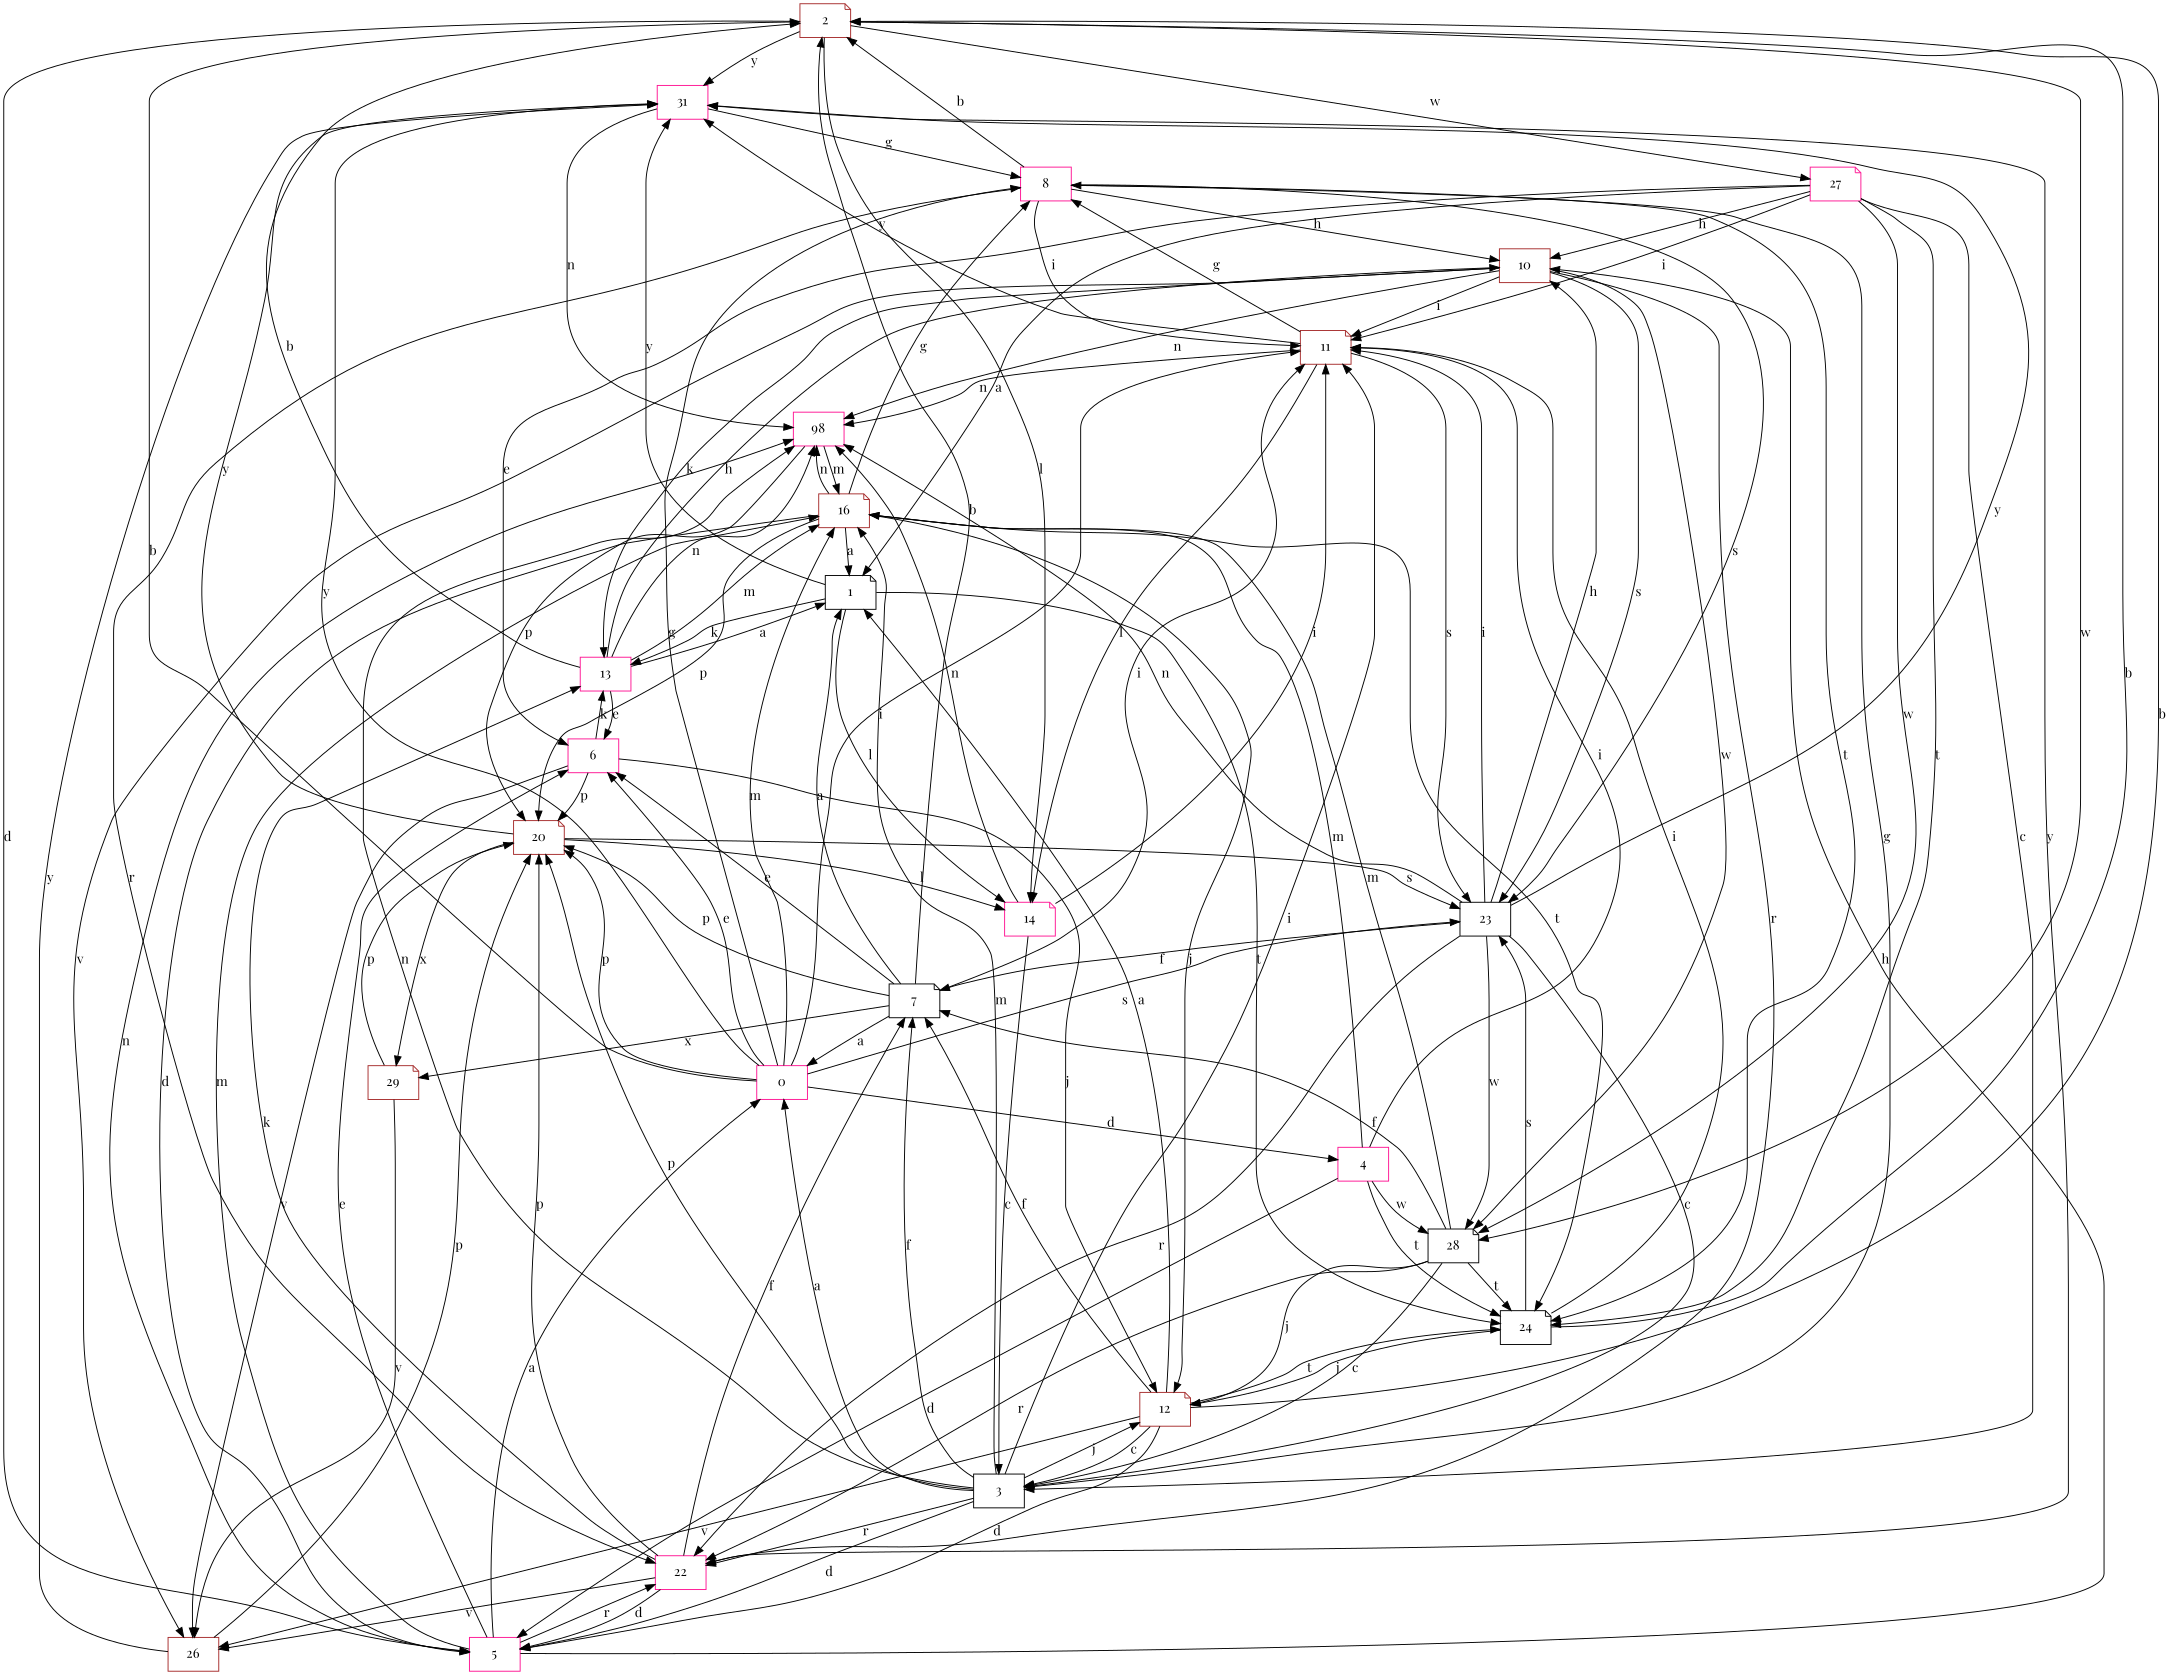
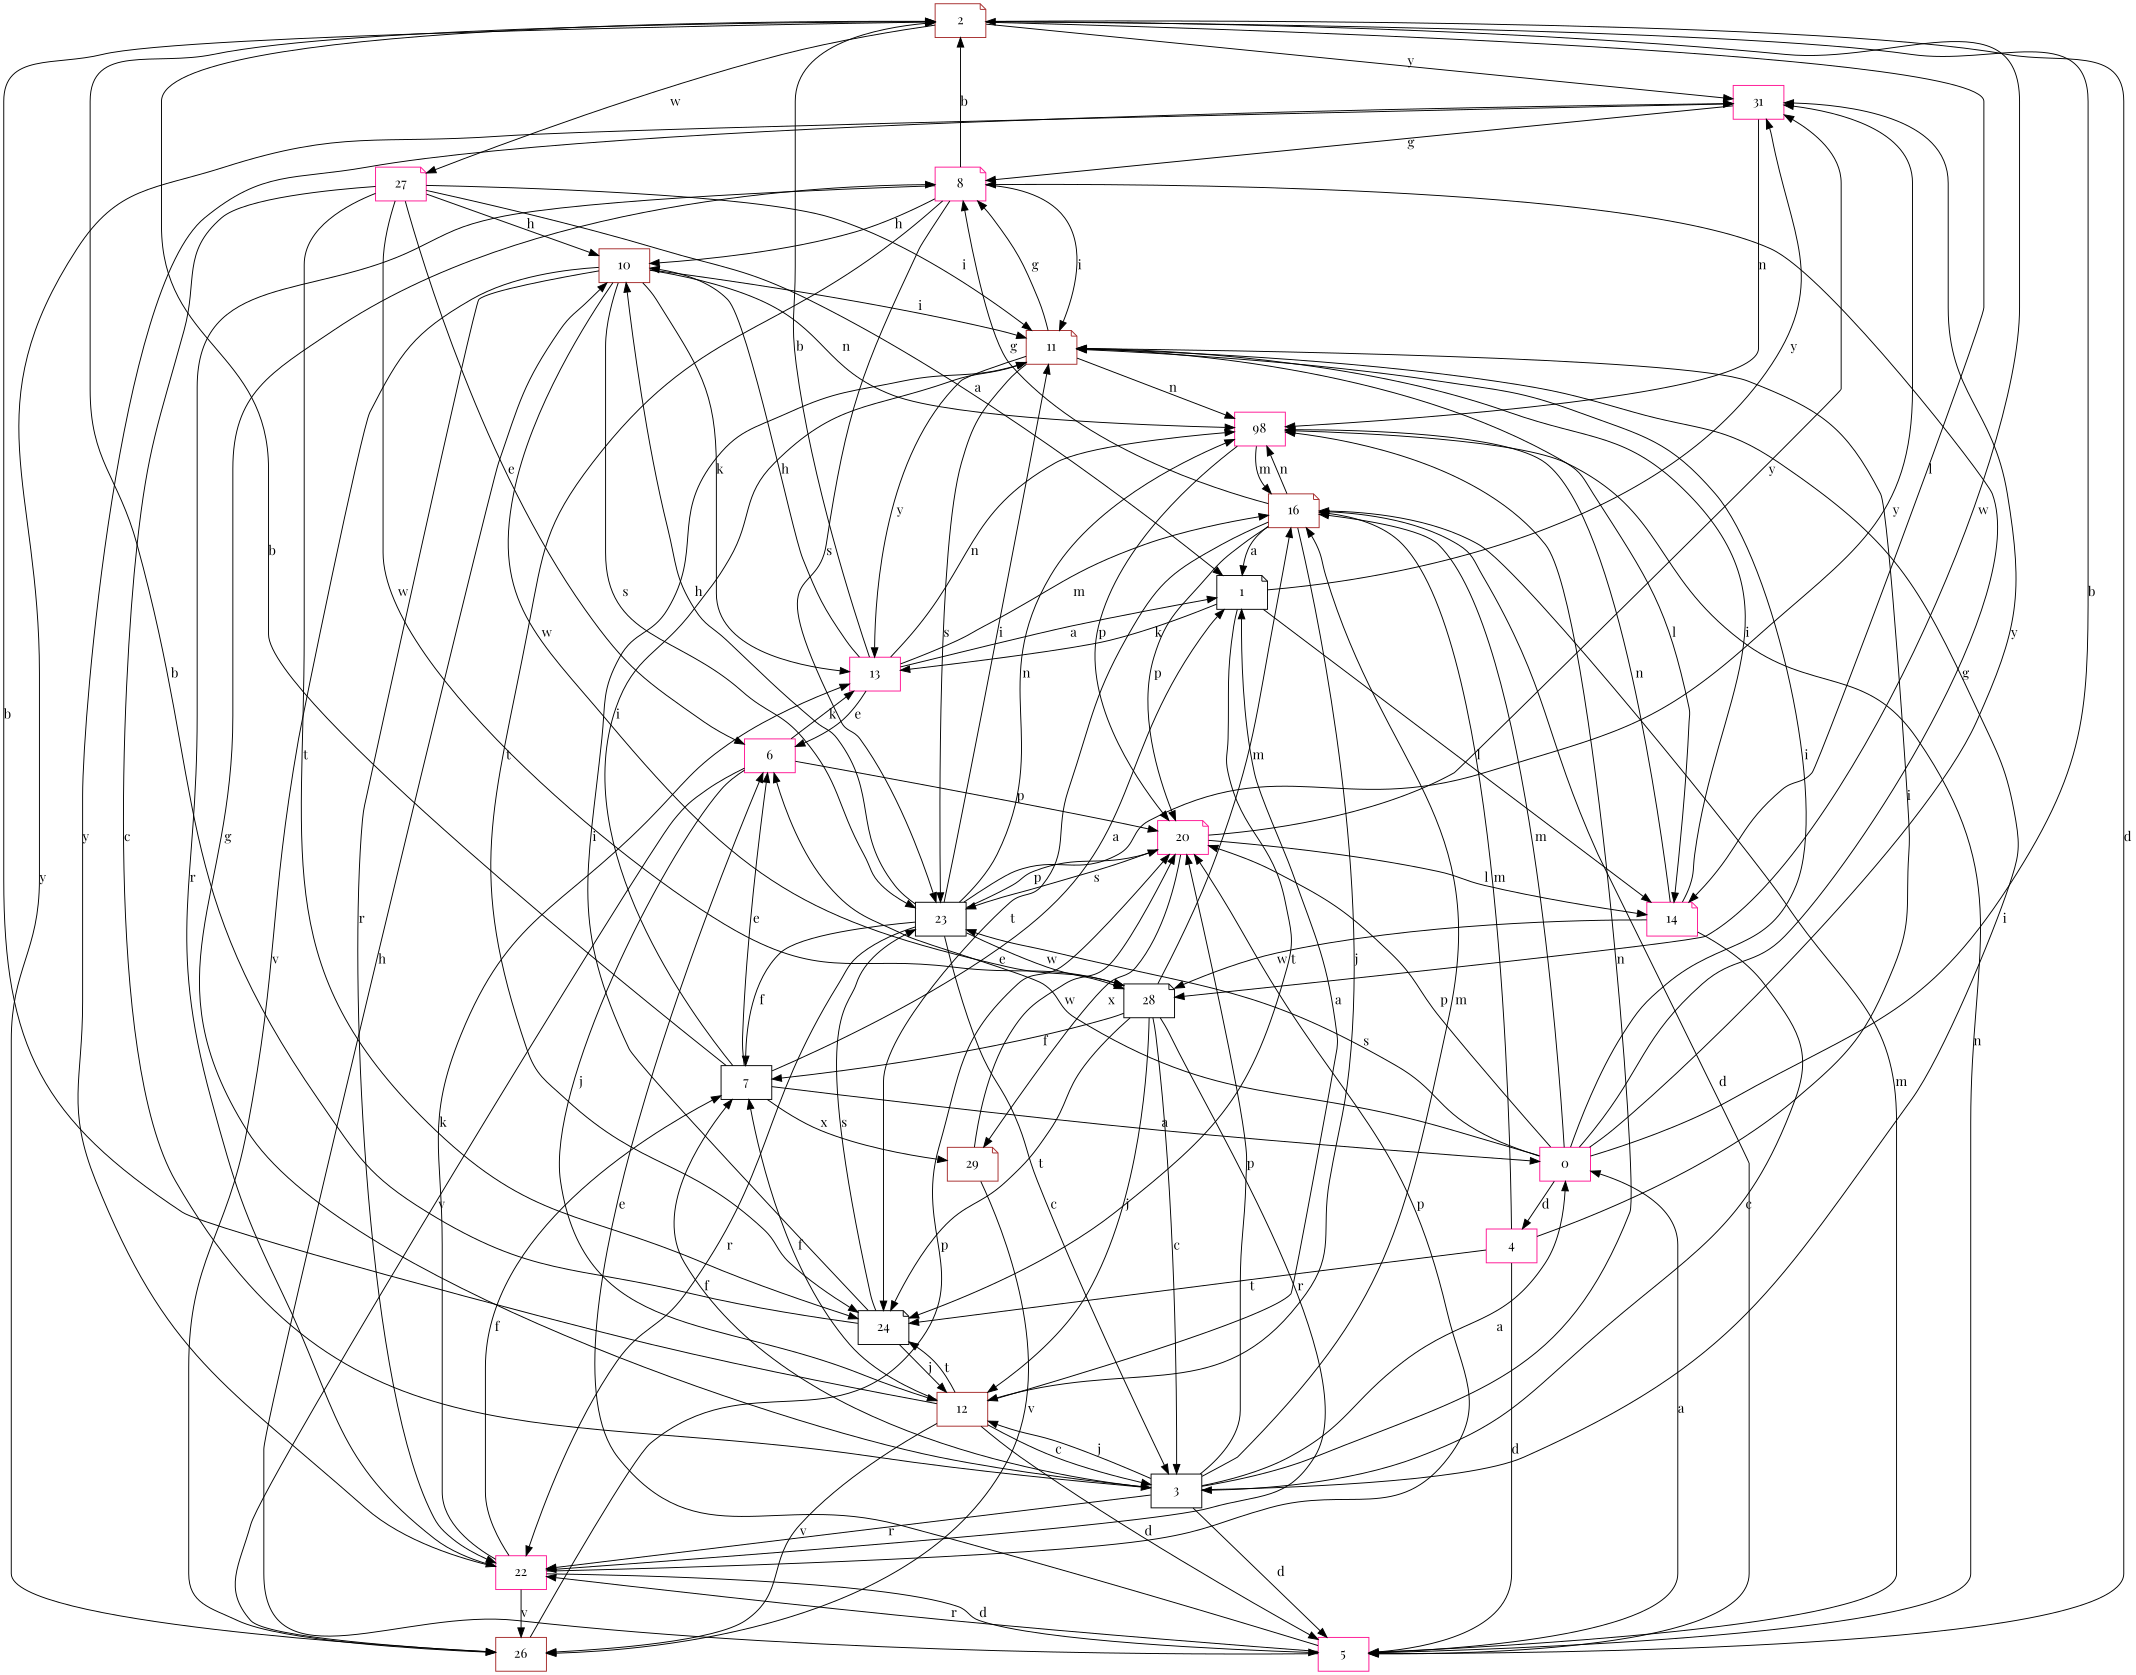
node "8": shape box -> note
edge "11" -> "31": now "11" -> "13"
node "20": color brown -> deeppink
edge "7" -> "20": now "23" -> "20"
edge "29" -> "20": label "p" -> "w"
node "7": shape note -> box
edge "4" -> "28": now "14" -> "28"
node "12": shape note -> box
